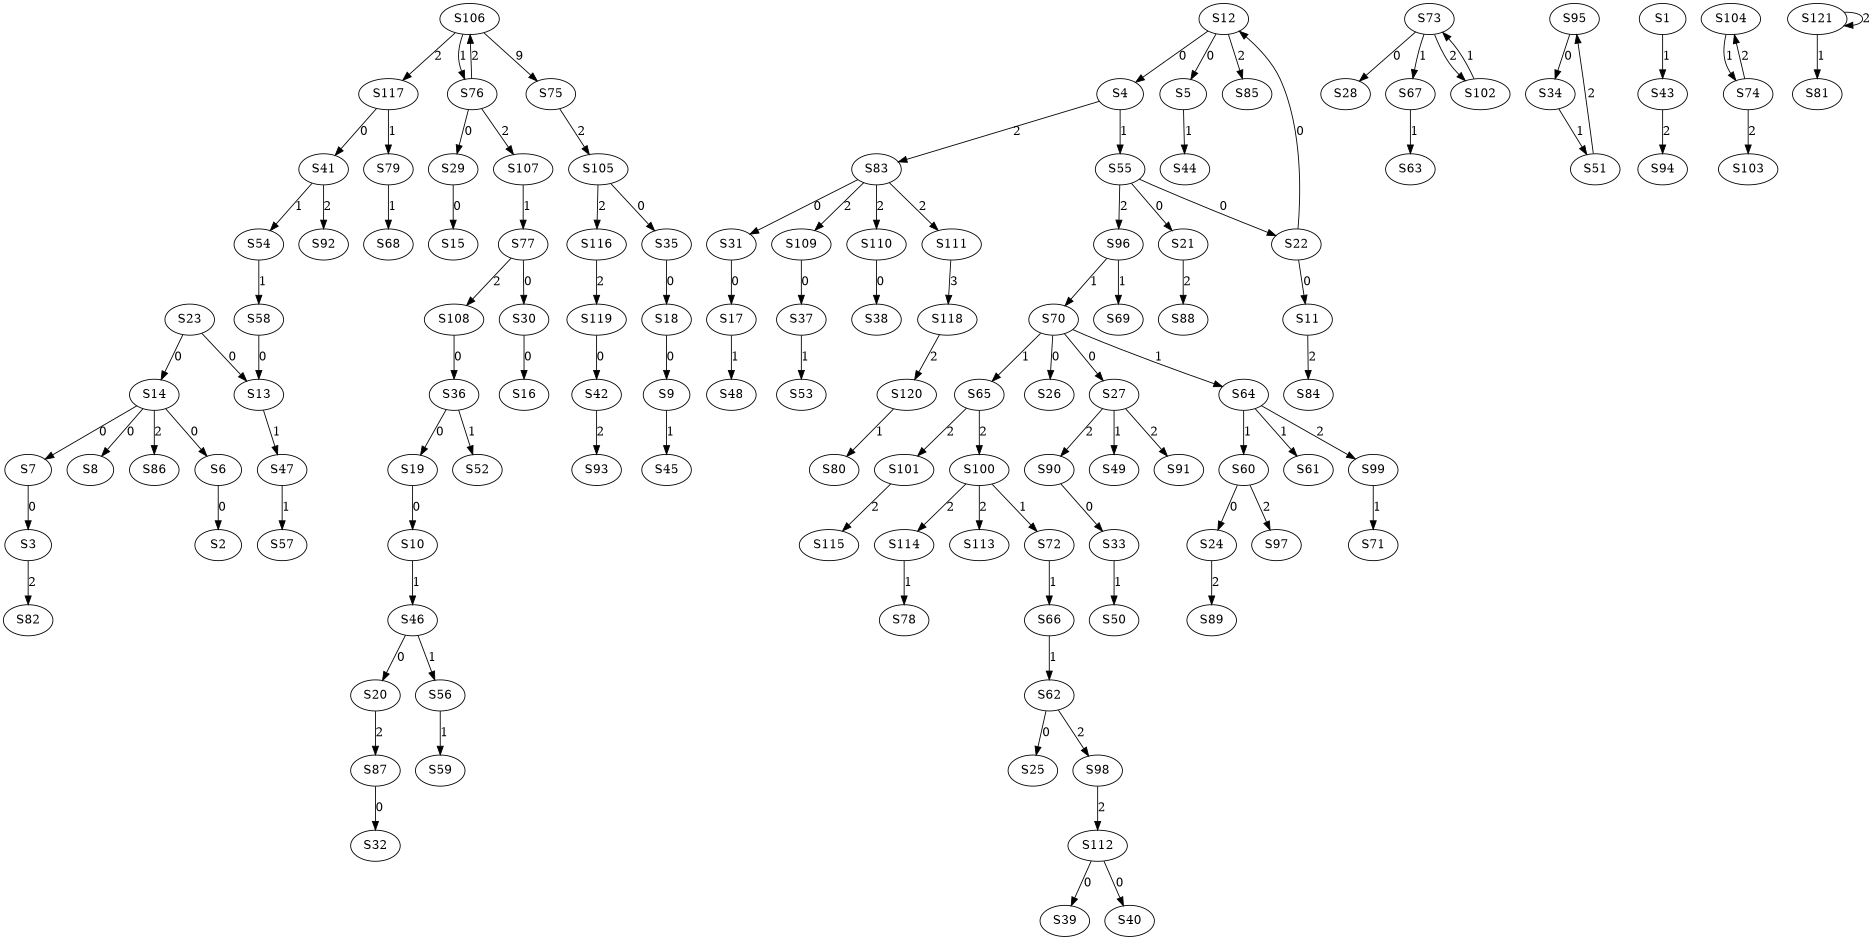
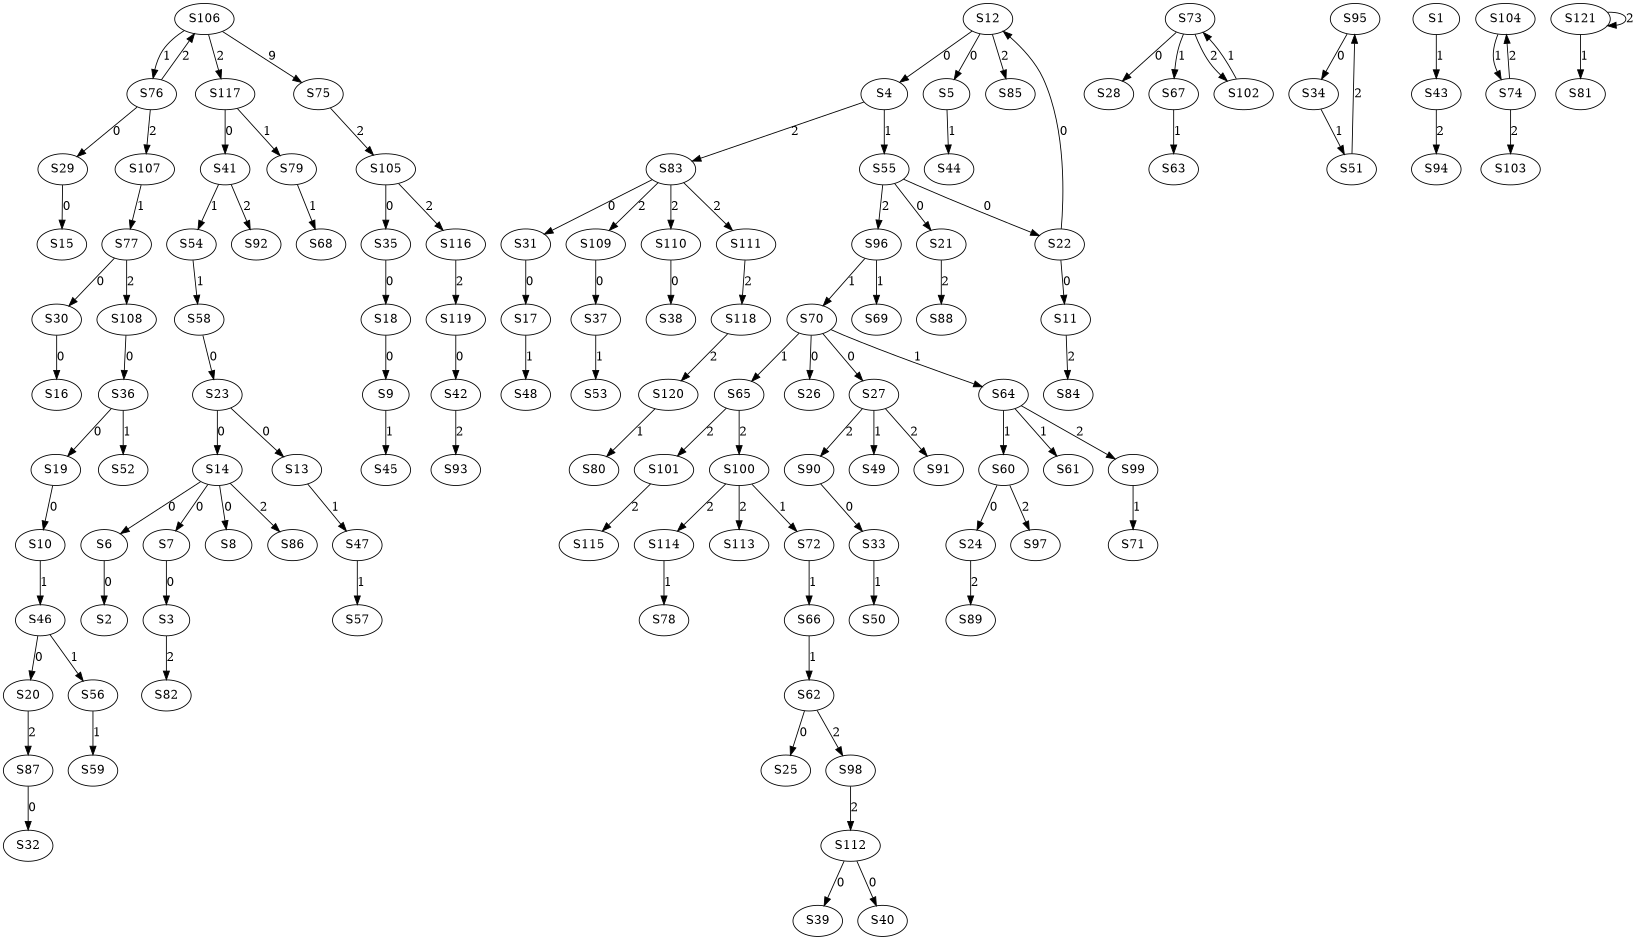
edge "S111" -> "S118": label "3" -> "2"
edge "S58" -> "S13": now "S58" -> "S23"
